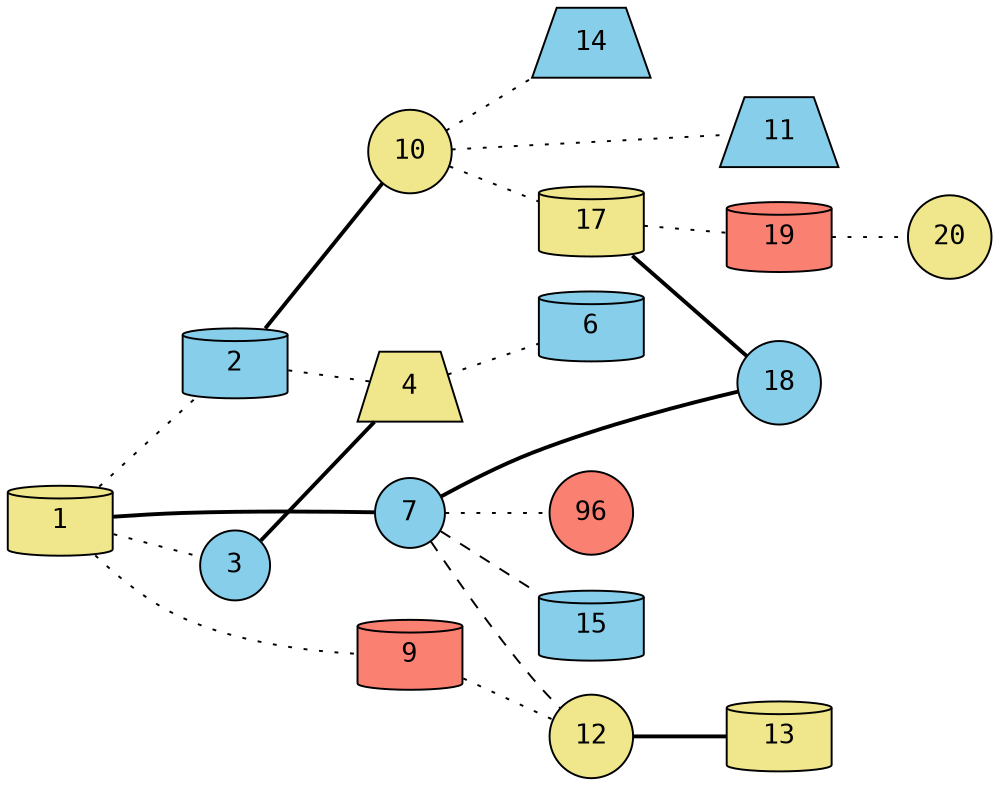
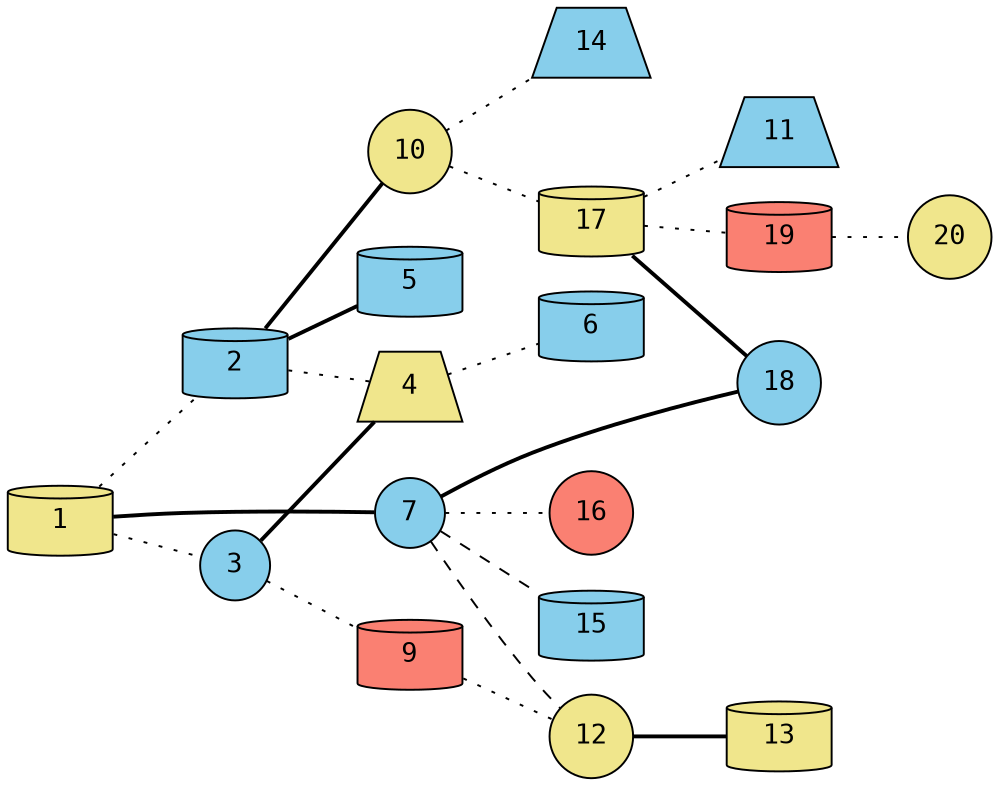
edge "11" -- "10": now "11" -- "17"
node "5": added
node "96": label "96" -> "16"
edge "1" -- "9": now "3" -- "9"
